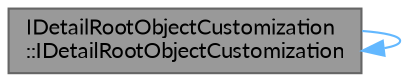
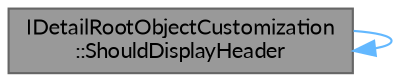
node "IDetailRootObjectCustomization ::IDetailRootObjectCustomization": label "IDetailRootObjectCustomization ::IDetailRootObjectCustomization" -> "IDetailRootObjectCustomization ::ShouldDisplayHeader"
